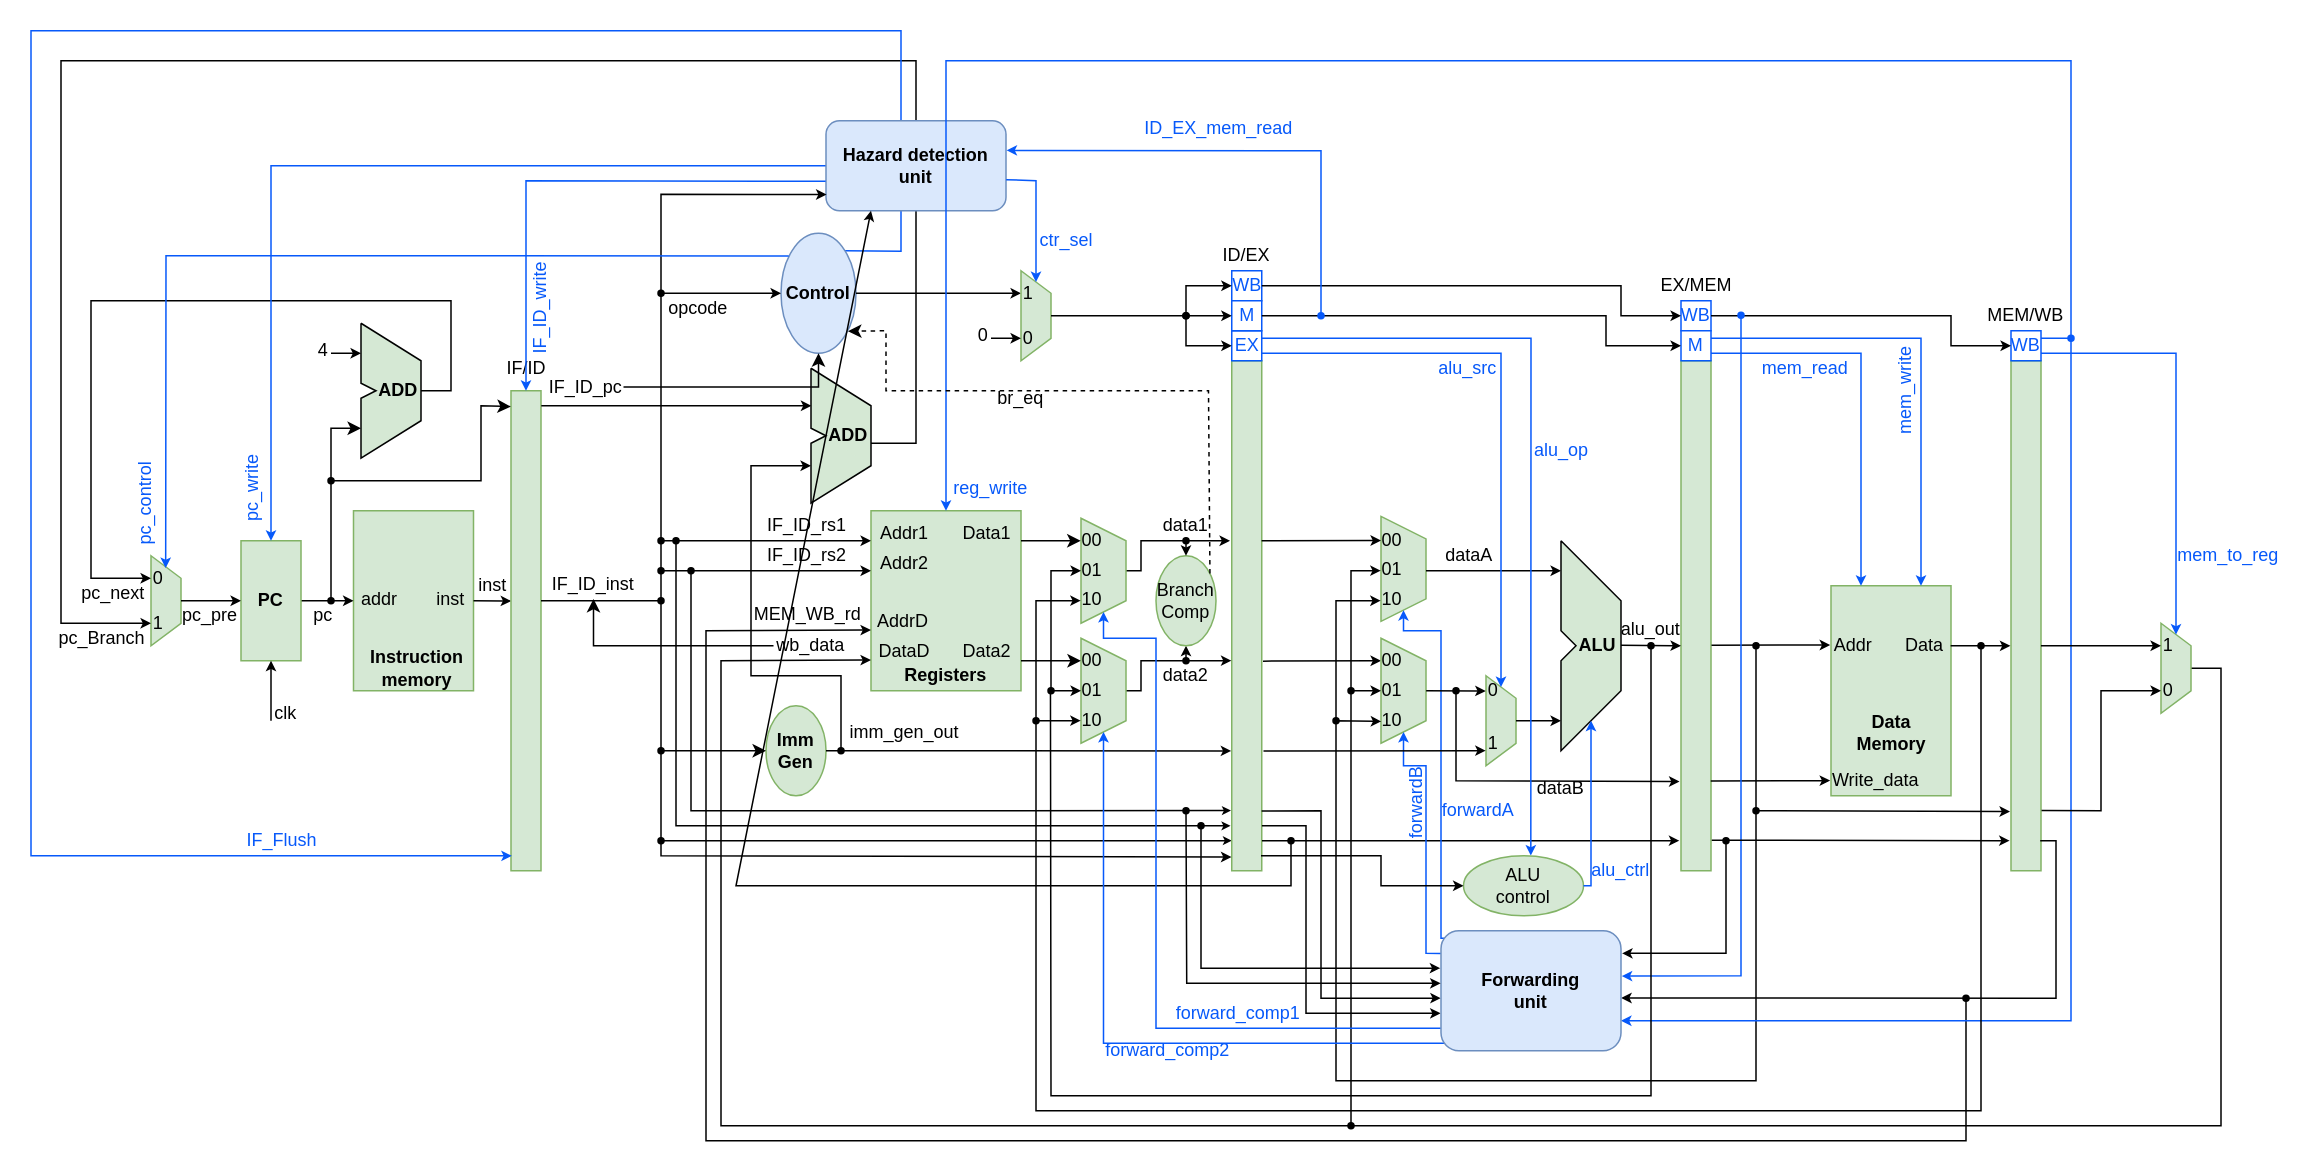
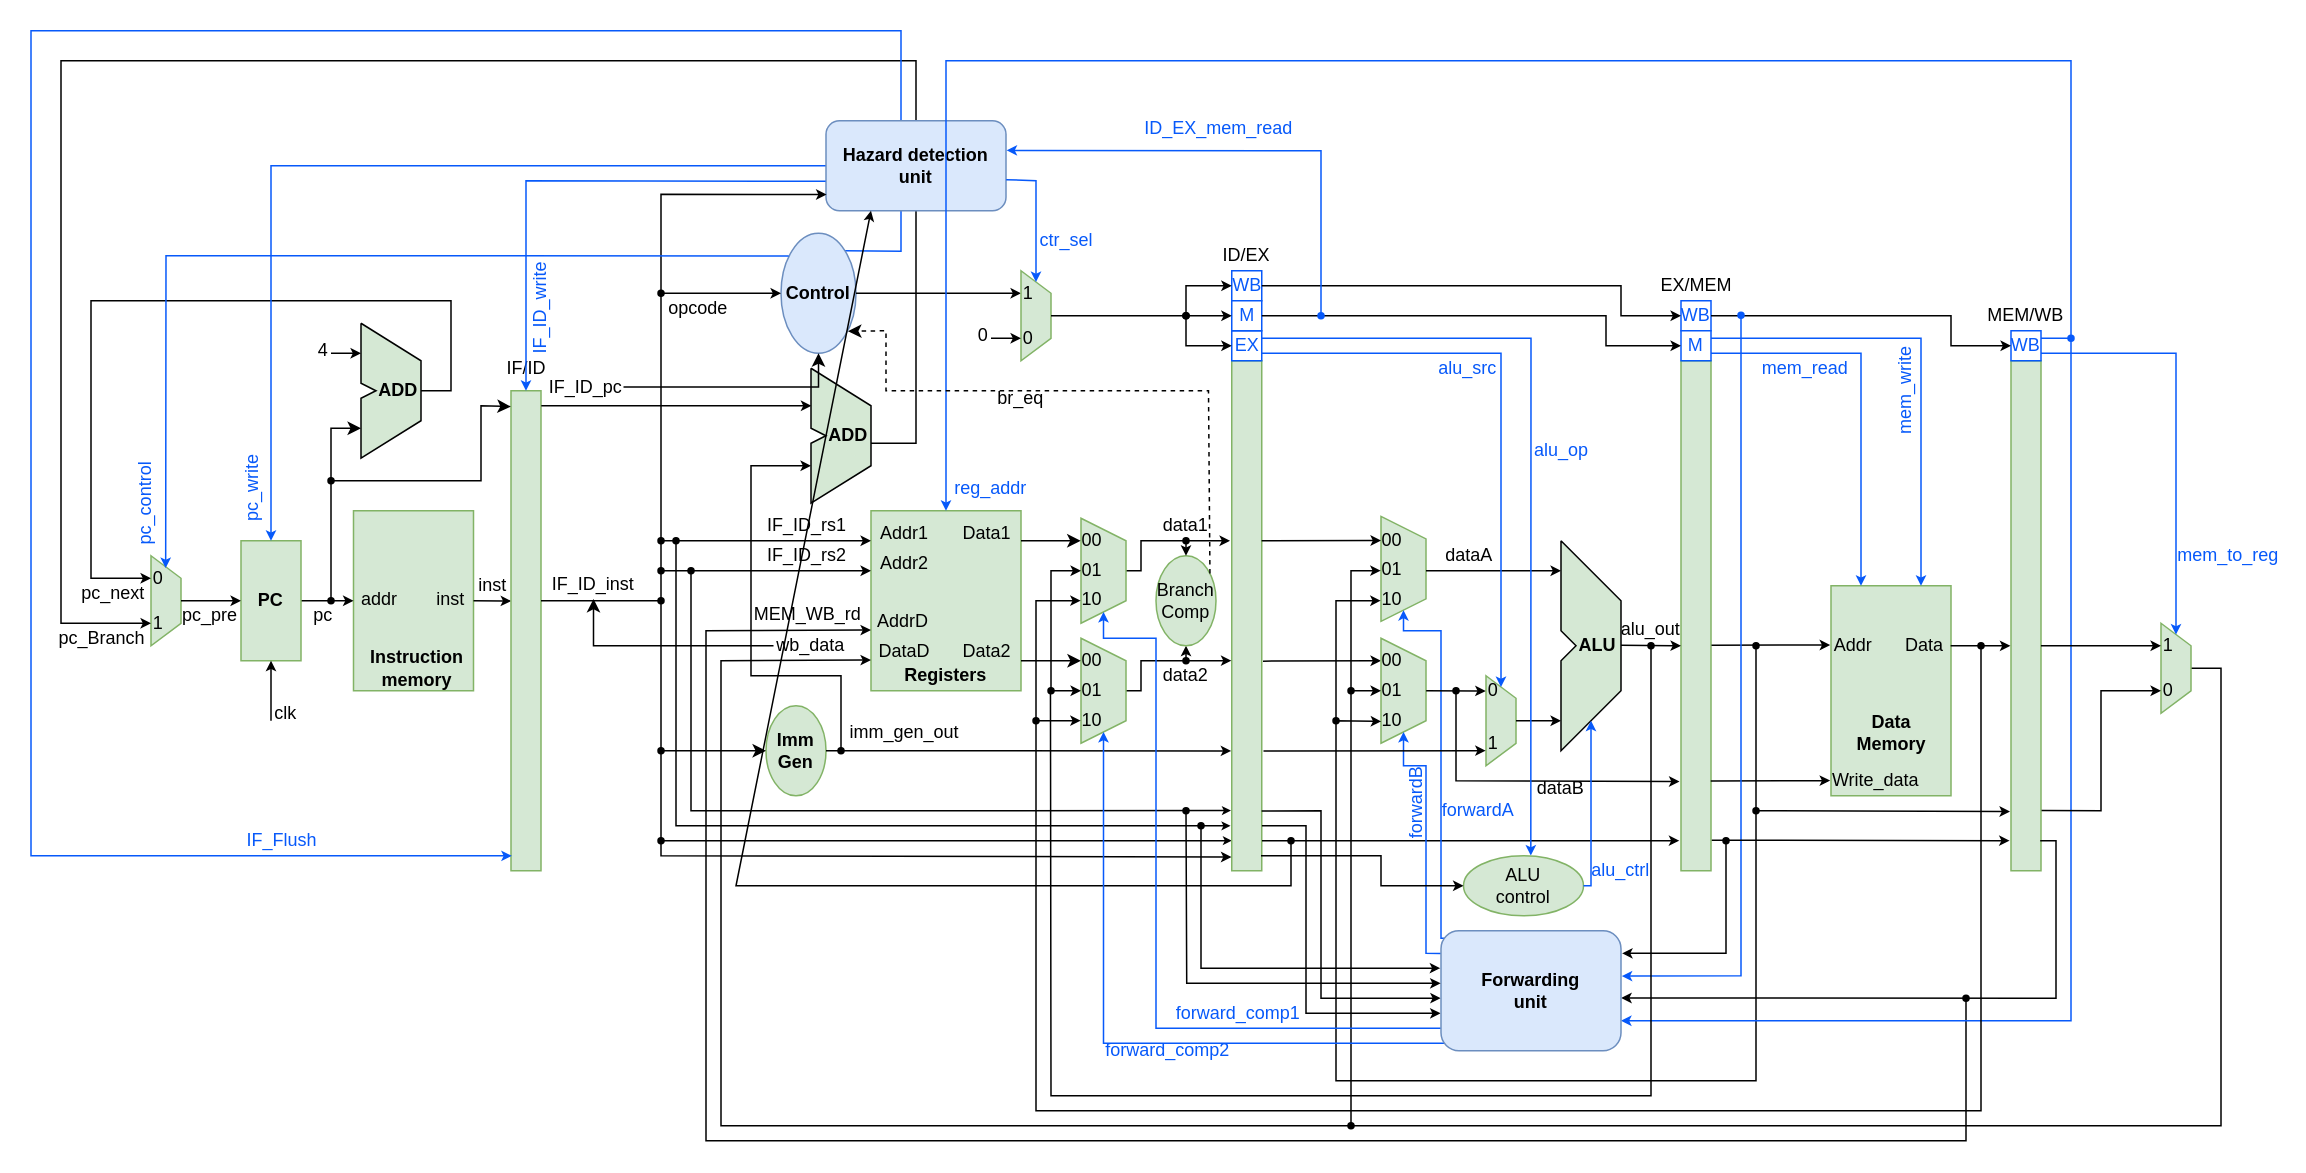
node "reg_write": label "reg_write" -> "reg_addr"
